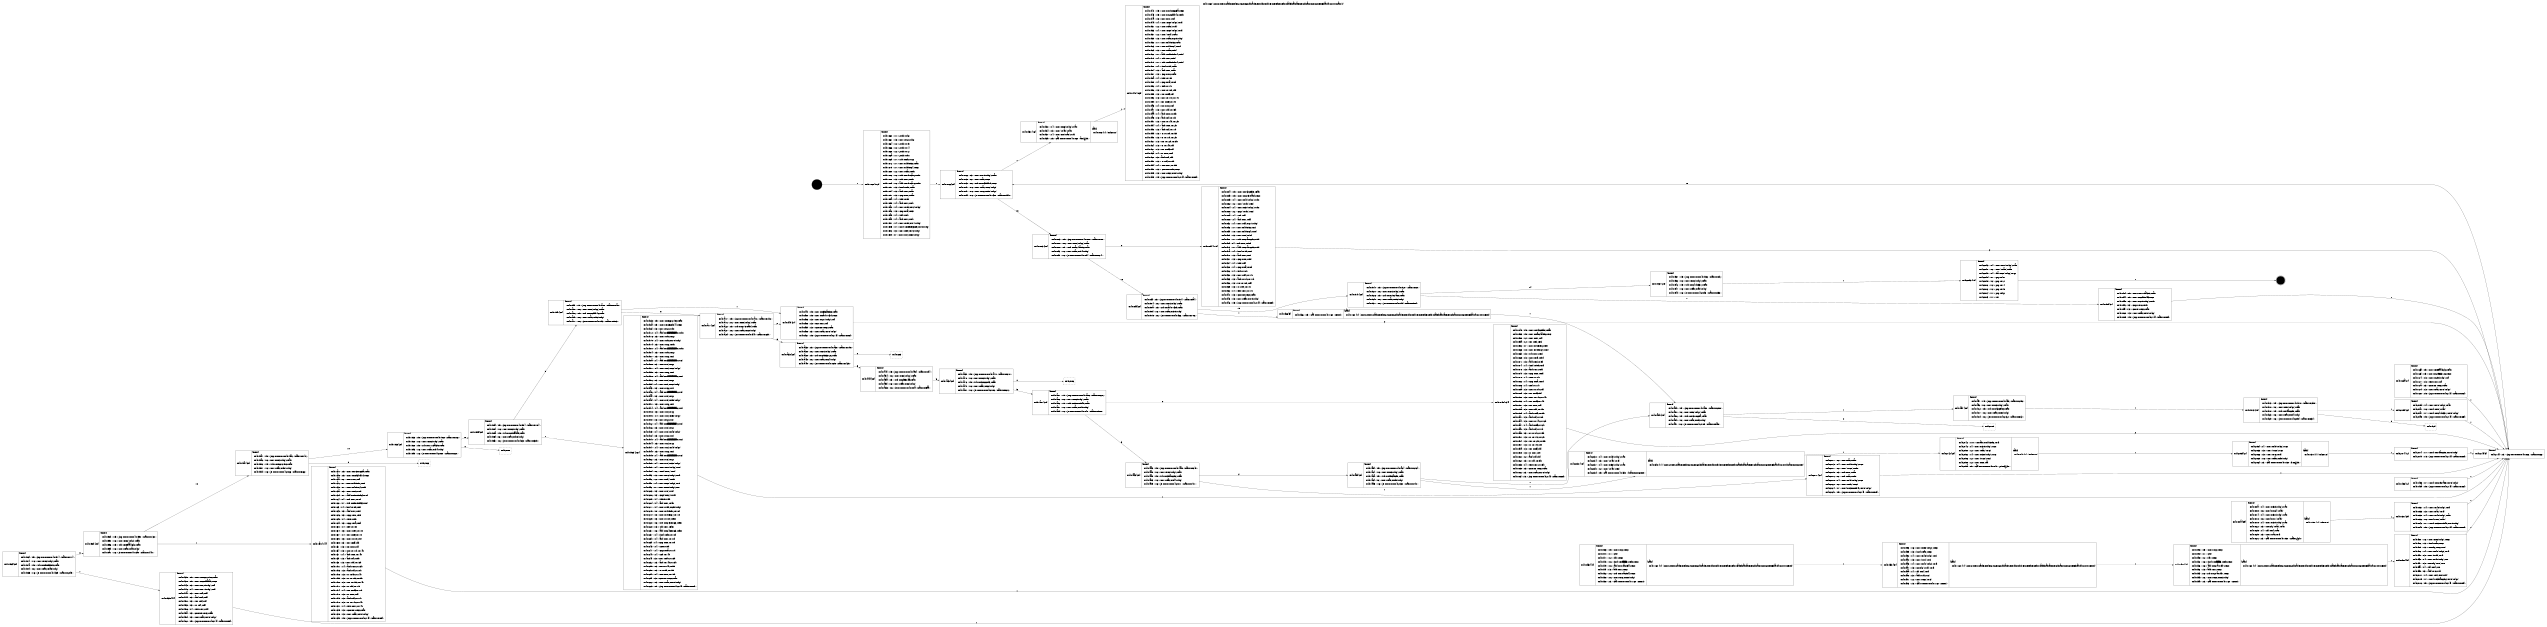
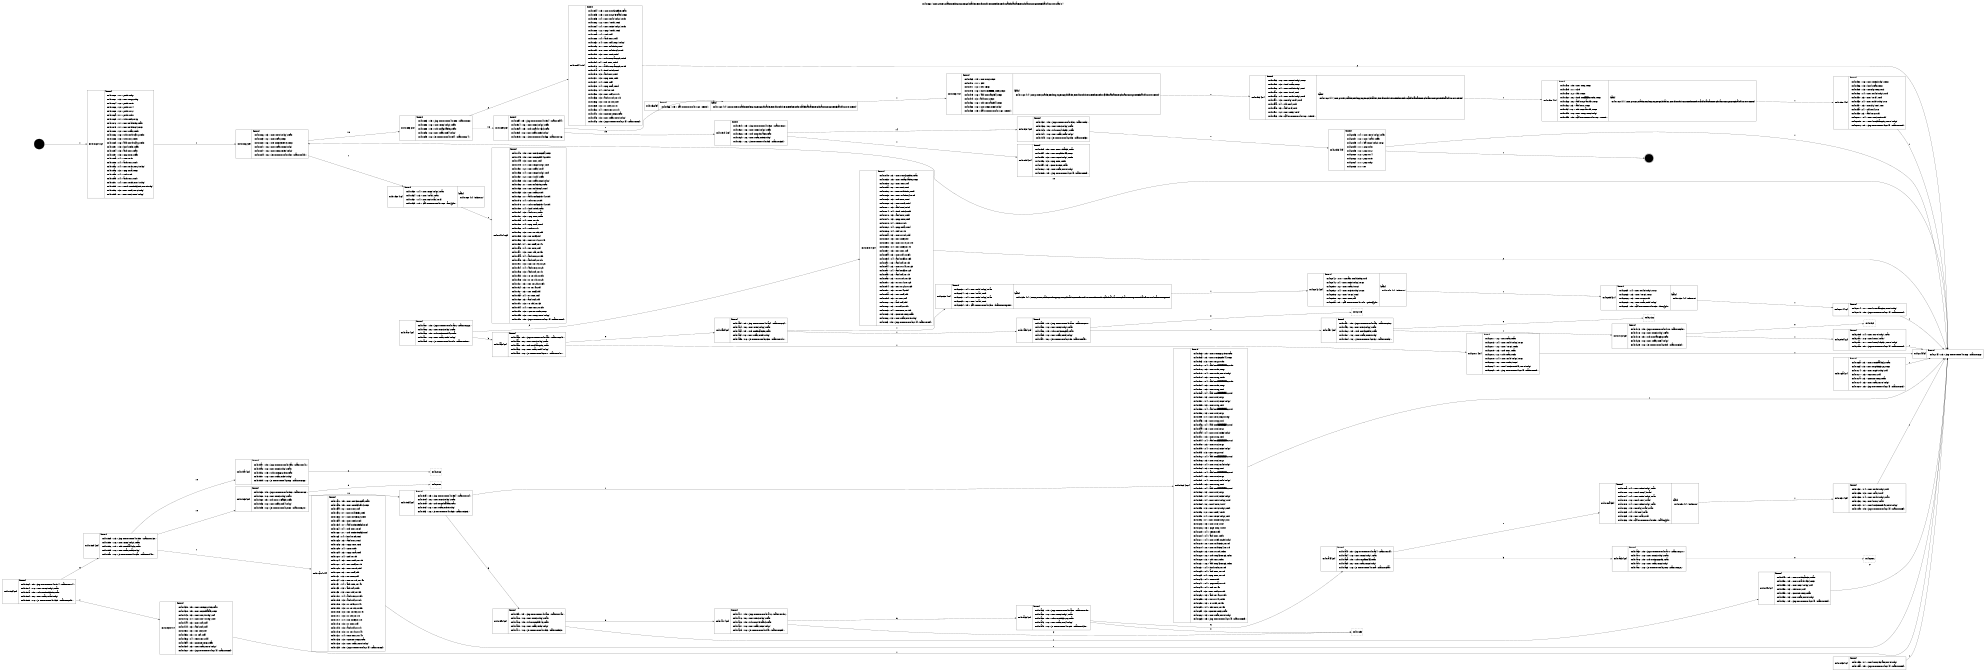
edge "0x401def [27]" -> "0x40214f [5]": now "0x4020b3 [19]" -> "0x40214f [5]"
node "0x402132": added
edge "0x401a17 [28]" -> "0x401f4b [27]": now "0x401a17 [28]" -> "0x401c85"
edge "0x401f66 [5]" -> "0x401adb [28]": now "0x401f66 [5]" -> "0x401f6b [40]"
edge "0x401a6b [28]" -> "0x401a87 [28]": removed, label "5"
edge "0x4019a7 [28]" -> "0x4019c3 [28]": now "0x40198b [28]" -> "0x4019c3 [28]"
edge "0x401a4f [28]" -> "0x401e0a [39]": added, label "1"
